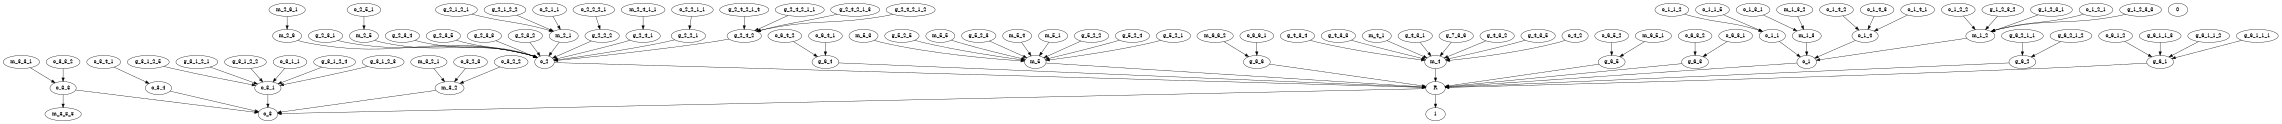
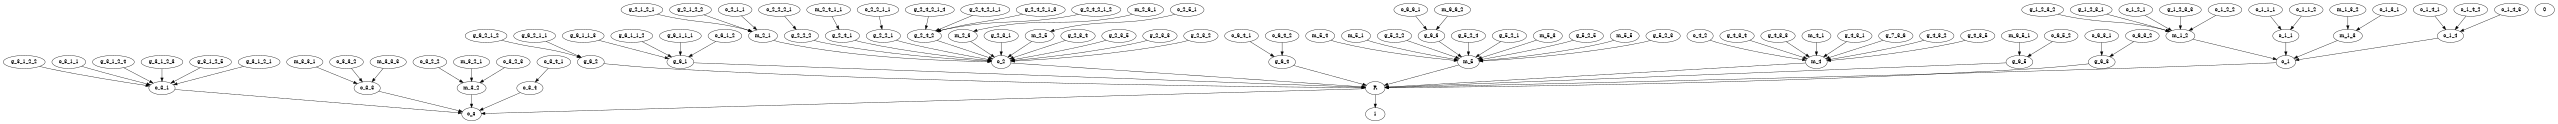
node "o_1_1_5": label "o_1_1_5" -> "o_1_1_1"
edge "g_6_6" -> "R": now "g_6_6" -> "m_5"
edge "o_3_3" -> "m_3_3_3": reversed
